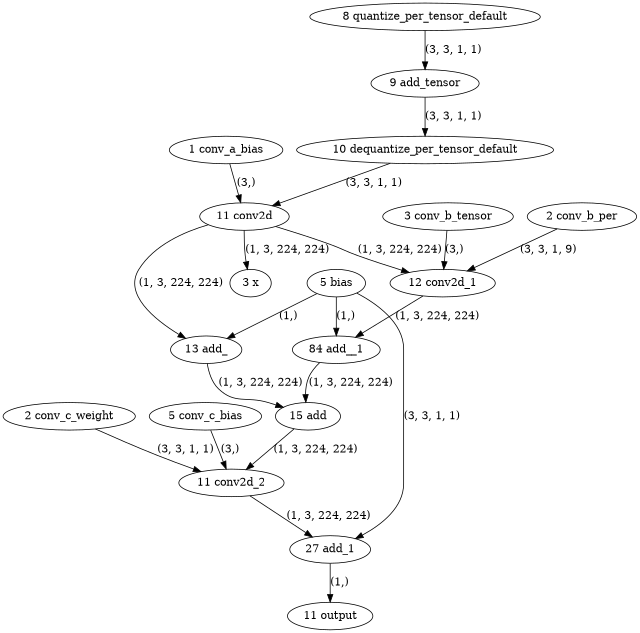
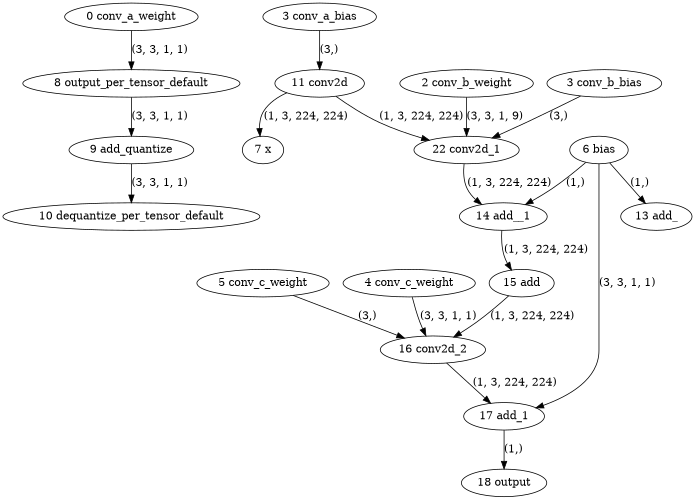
node "0 conv_a_weight": added
node "8 quantize_per_tensor_default": label "8 quantize_per_tensor_default" -> "8 output_per_tensor_default"
node "9 add_tensor": label "9 add_tensor" -> "9 add_quantize"
node "1 conv_a_bias": label "1 conv_a_bias" -> "3 conv_a_bias"
edge "10 dequantize_per_tensor_default" -> "11 conv2d": removed, label "(3, 3, 1, 1)"
node "3 conv_b_tensor": label "3 conv_b_tensor" -> "3 conv_b_bias"
node "2 conv_b_per": label "2 conv_b_per" -> "2 conv_b_weight"
edge "11 conv2d" -> "13 add_": removed, label "(1, 3, 224, 224)"
node "3 x": label "3 x" -> "7 x"
node "5 bias": label "5 bias" -> "6 bias"
node "12 conv2d_1": label "12 conv2d_1" -> "22 conv2d_1"
node "84 add__1": label "84 add__1" -> "14 add__1"
edge "13 add_" -> "15 add": removed, label "(1, 3, 224, 224)"
node "2 conv_c_weight": label "2 conv_c_weight" -> "4 conv_c_weight"
node "5 conv_c_bias": label "5 conv_c_bias" -> "5 conv_c_weight"
node "11 conv2d_2": label "11 conv2d_2" -> "16 conv2d_2"
node "27 add_1": label "27 add_1" -> "17 add_1"
node "11 output": label "11 output" -> "18 output"
